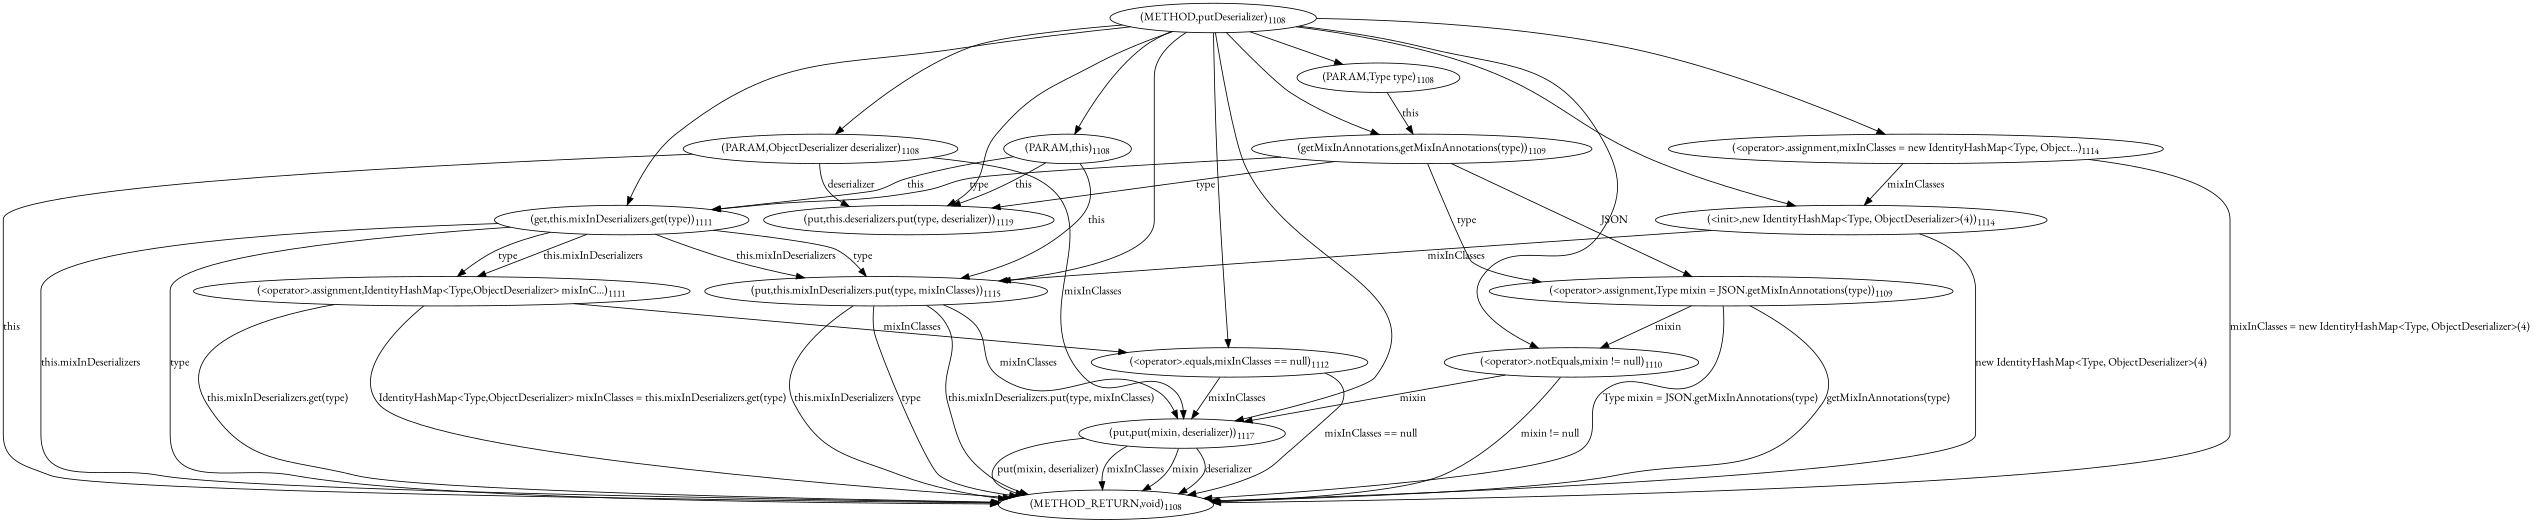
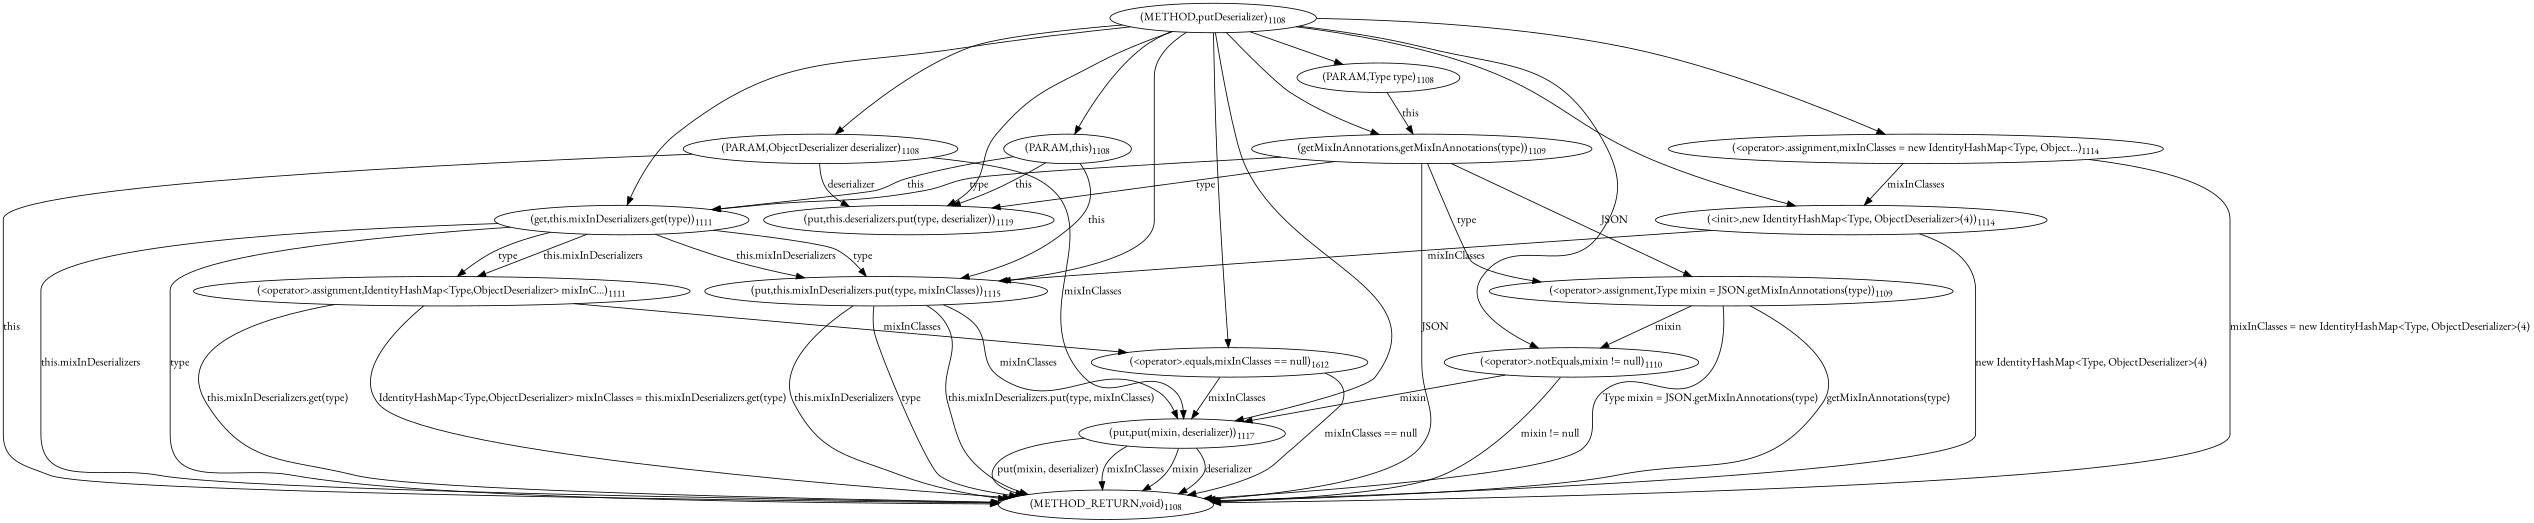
node "(<operator>.equals,mixInClasses == null)": text "1112" -> "1612"
edge "(getMixInAnnotations,getMixInAnnotations(type))" -> "(METHOD_RETURN,void)": added, label "JSON"
